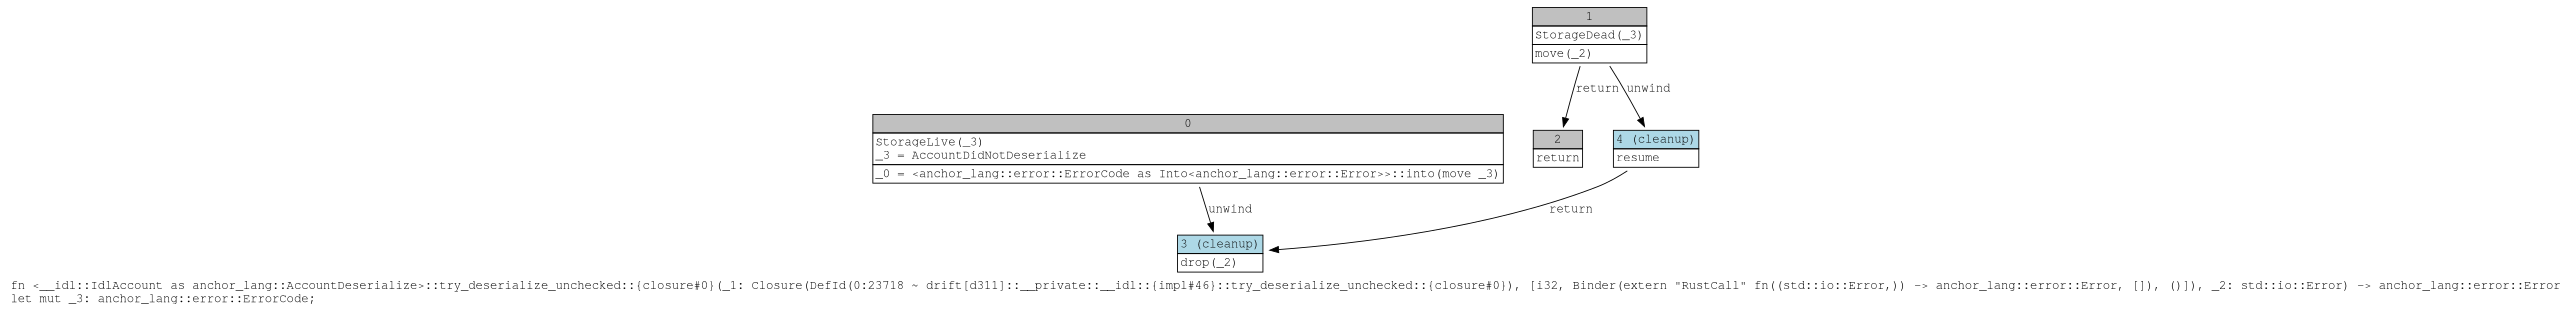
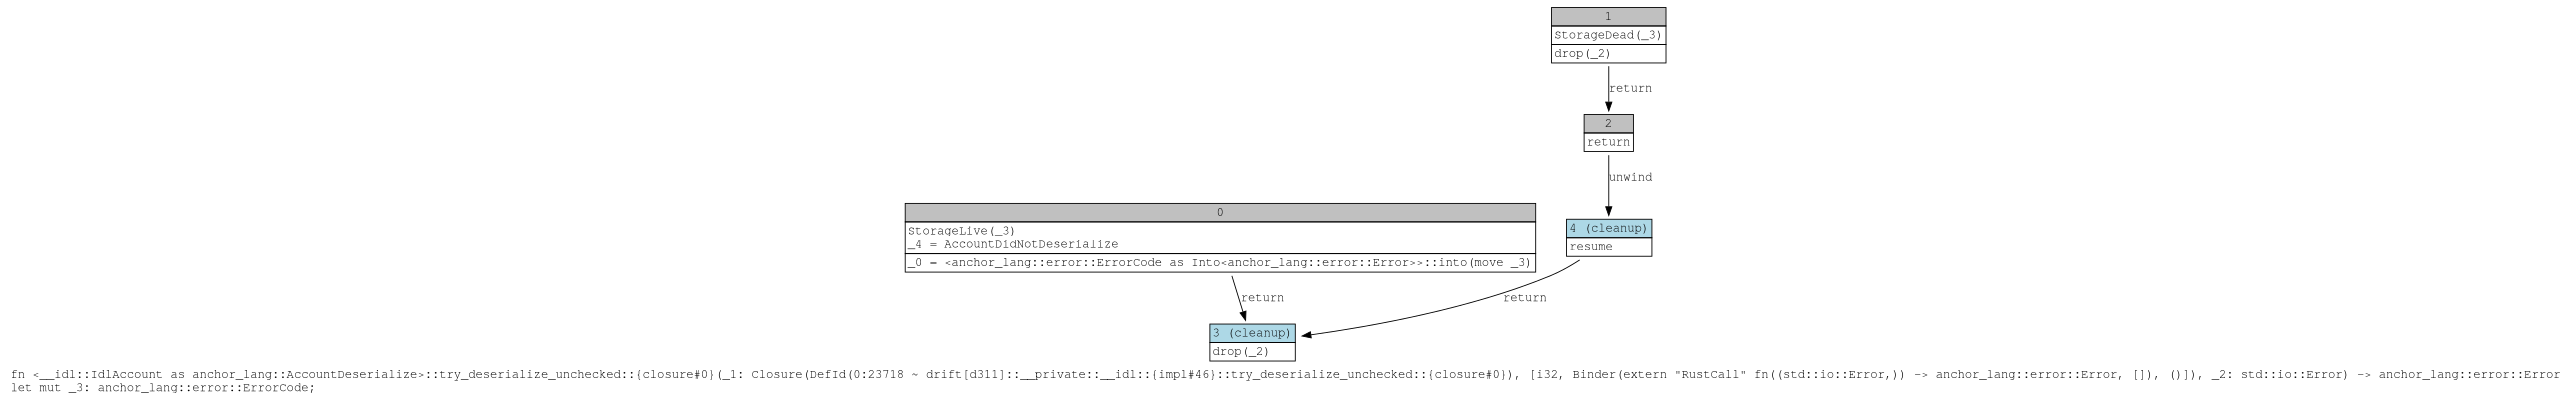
node "1": text "move(_2)" -> "drop(_2)"
edge "1" -> "4 (cleanup)": now "2" -> "4 (cleanup)"
node "0": text "_3 = AccountDidNotDeserialize" -> "_4 = AccountDidNotDeserialize"
edge "0" -> "3 (cleanup)": label "unwind" -> "return"
